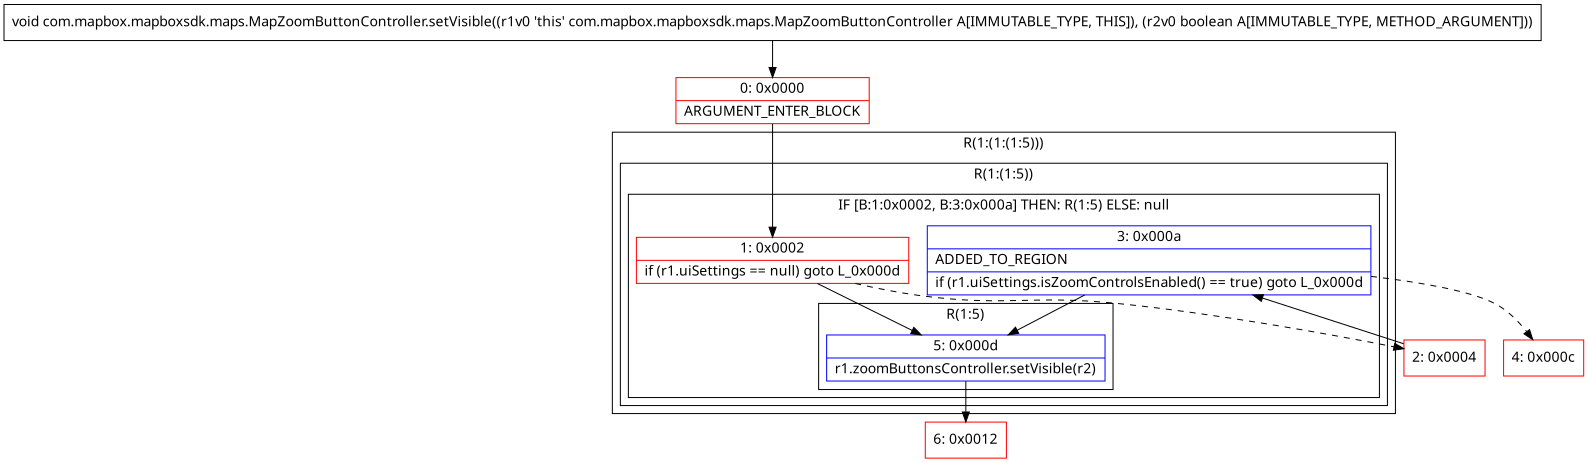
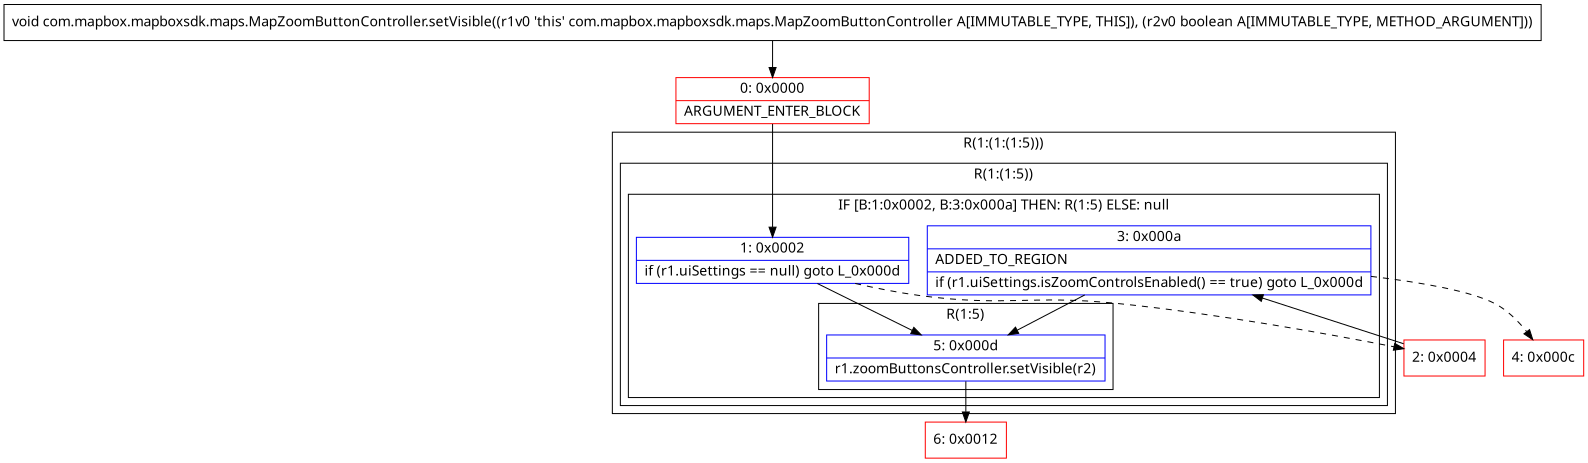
node "1: 0x0002": color red -> blue
